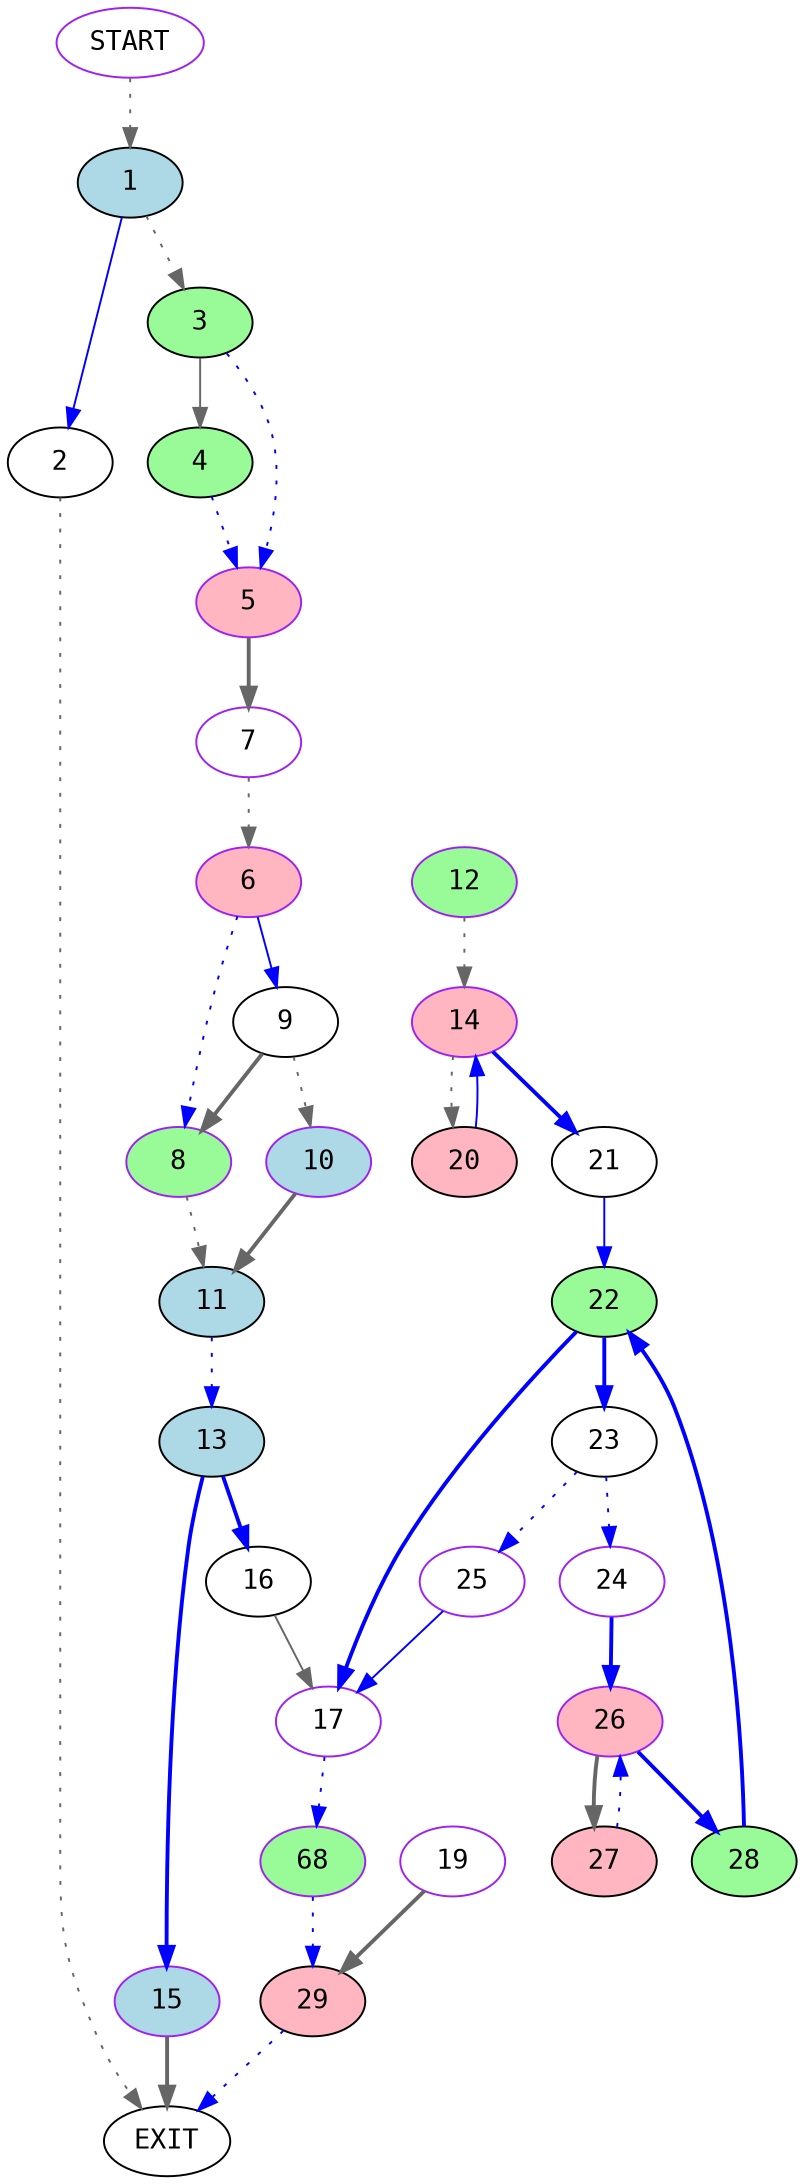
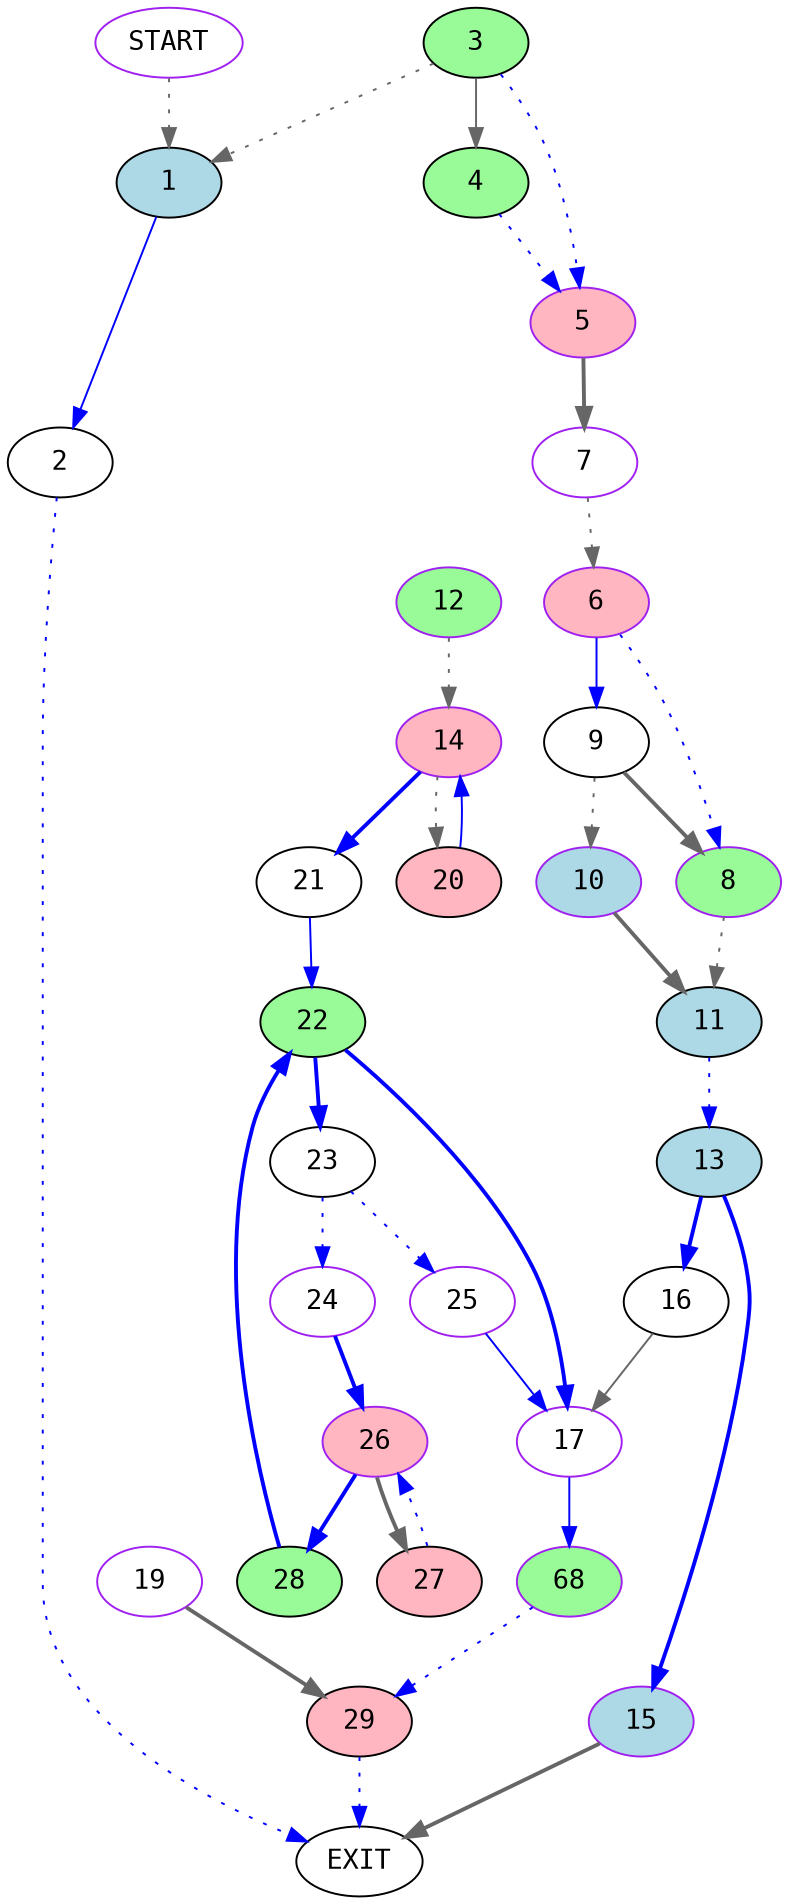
edge "1" -> "3": reversed
edge "2" -> "EXIT": color gray40 -> blue
edge "17" -> "68": style dotted -> solid
